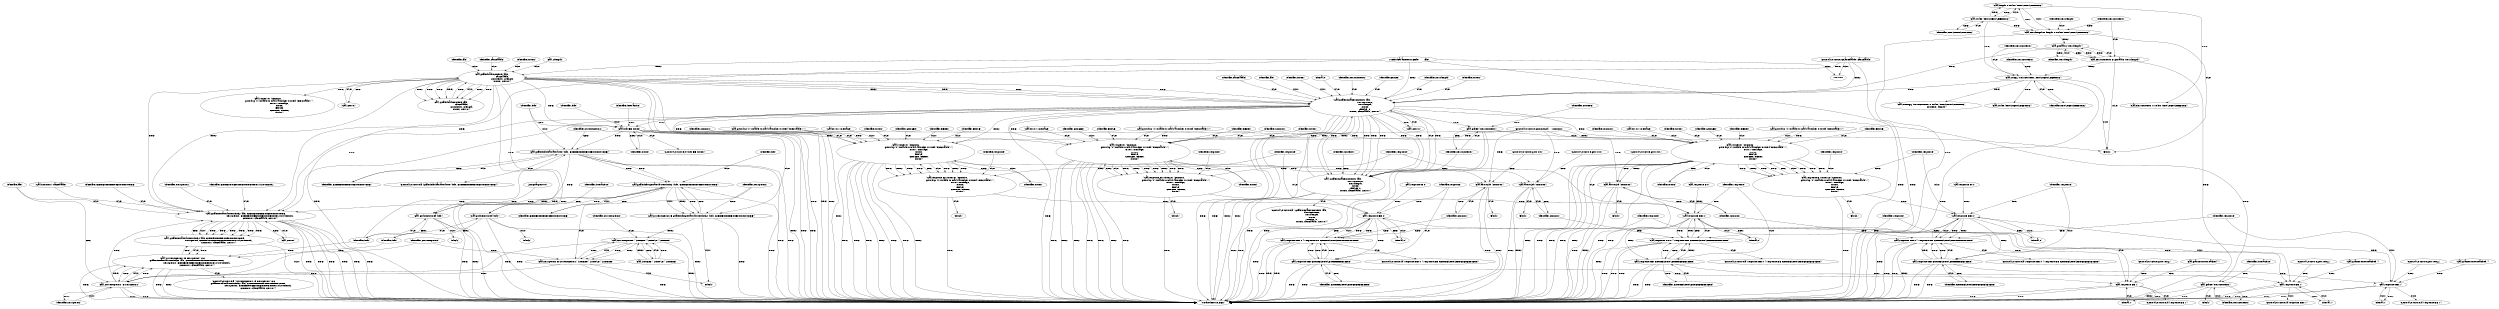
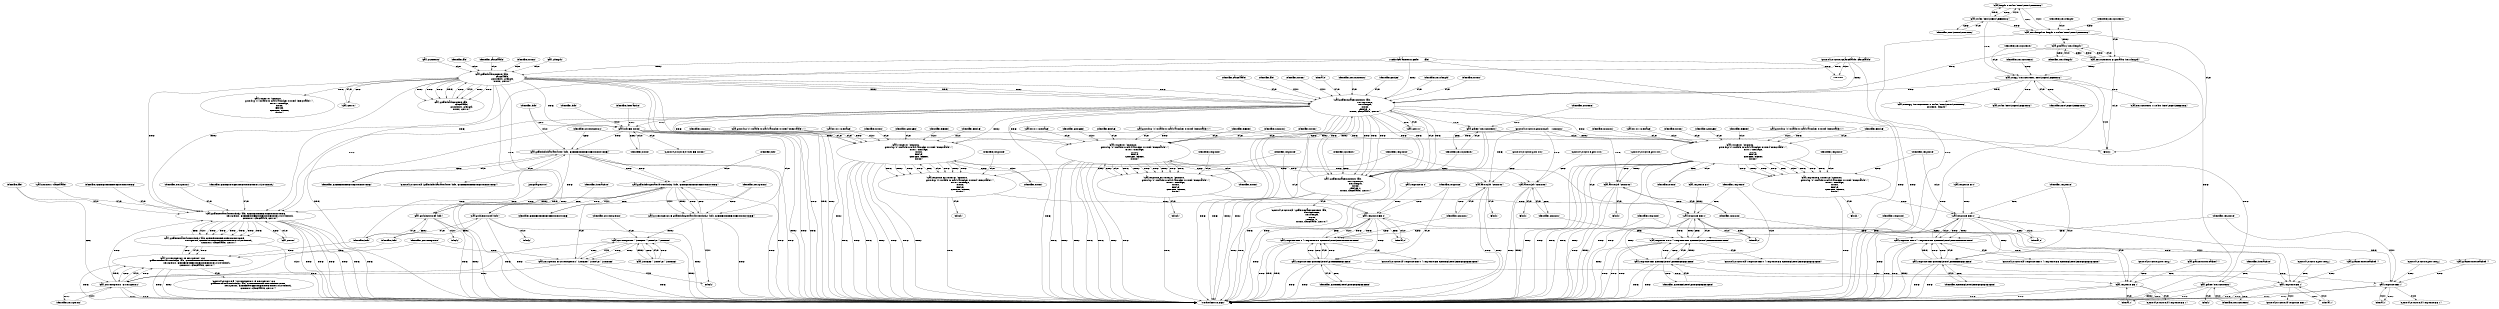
edge "(Call,length + strlen (TRUSTED_SHEBANG))" -> "(Call,new_contents + strlen (TRUSTED_SHEBANG))": now "(Call,strcpy (new_contents, TRUSTED_SHEBANG))" -> "(Call,new_contents + strlen (TRUSTED_SHEBANG))"
node "(Call,&contents)": added
edge "(MethodParameterIn,GFile        *file)" -> "1000180": label "AST: " -> "DDG: "
